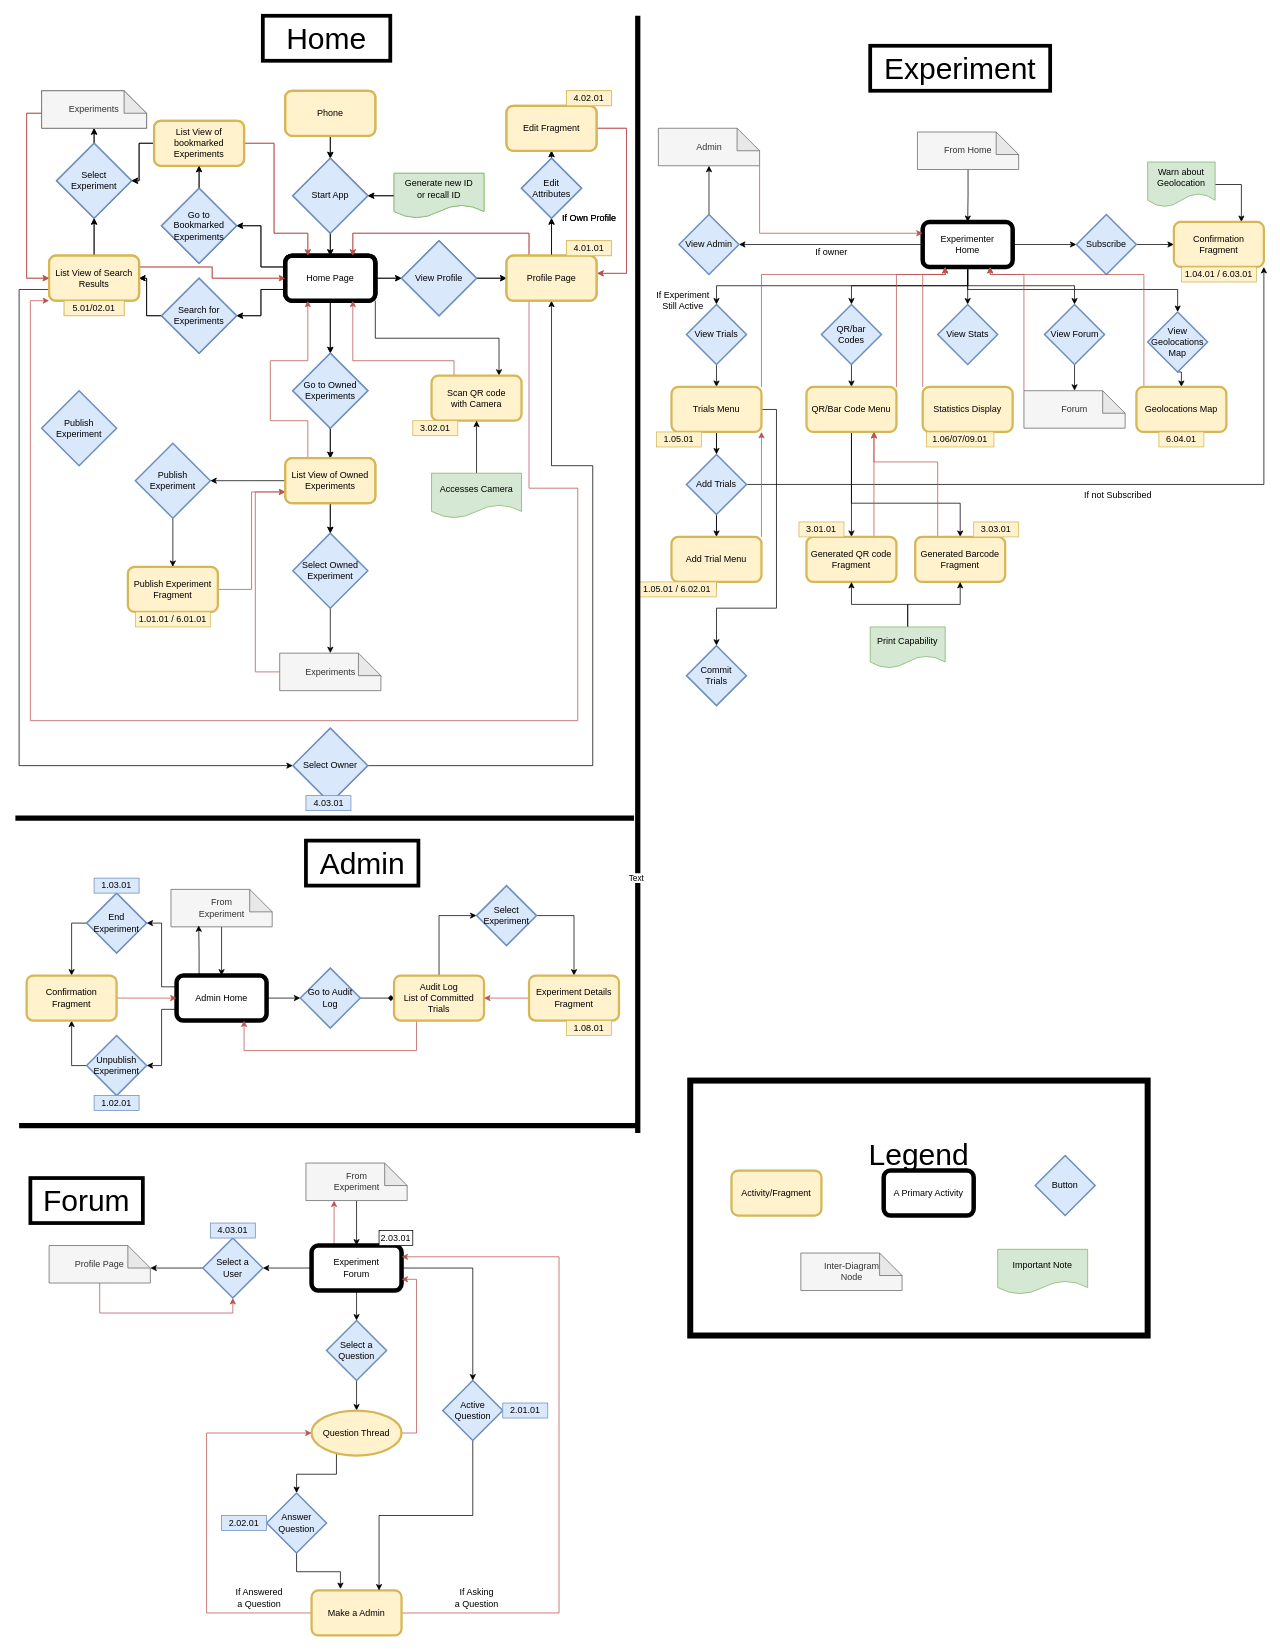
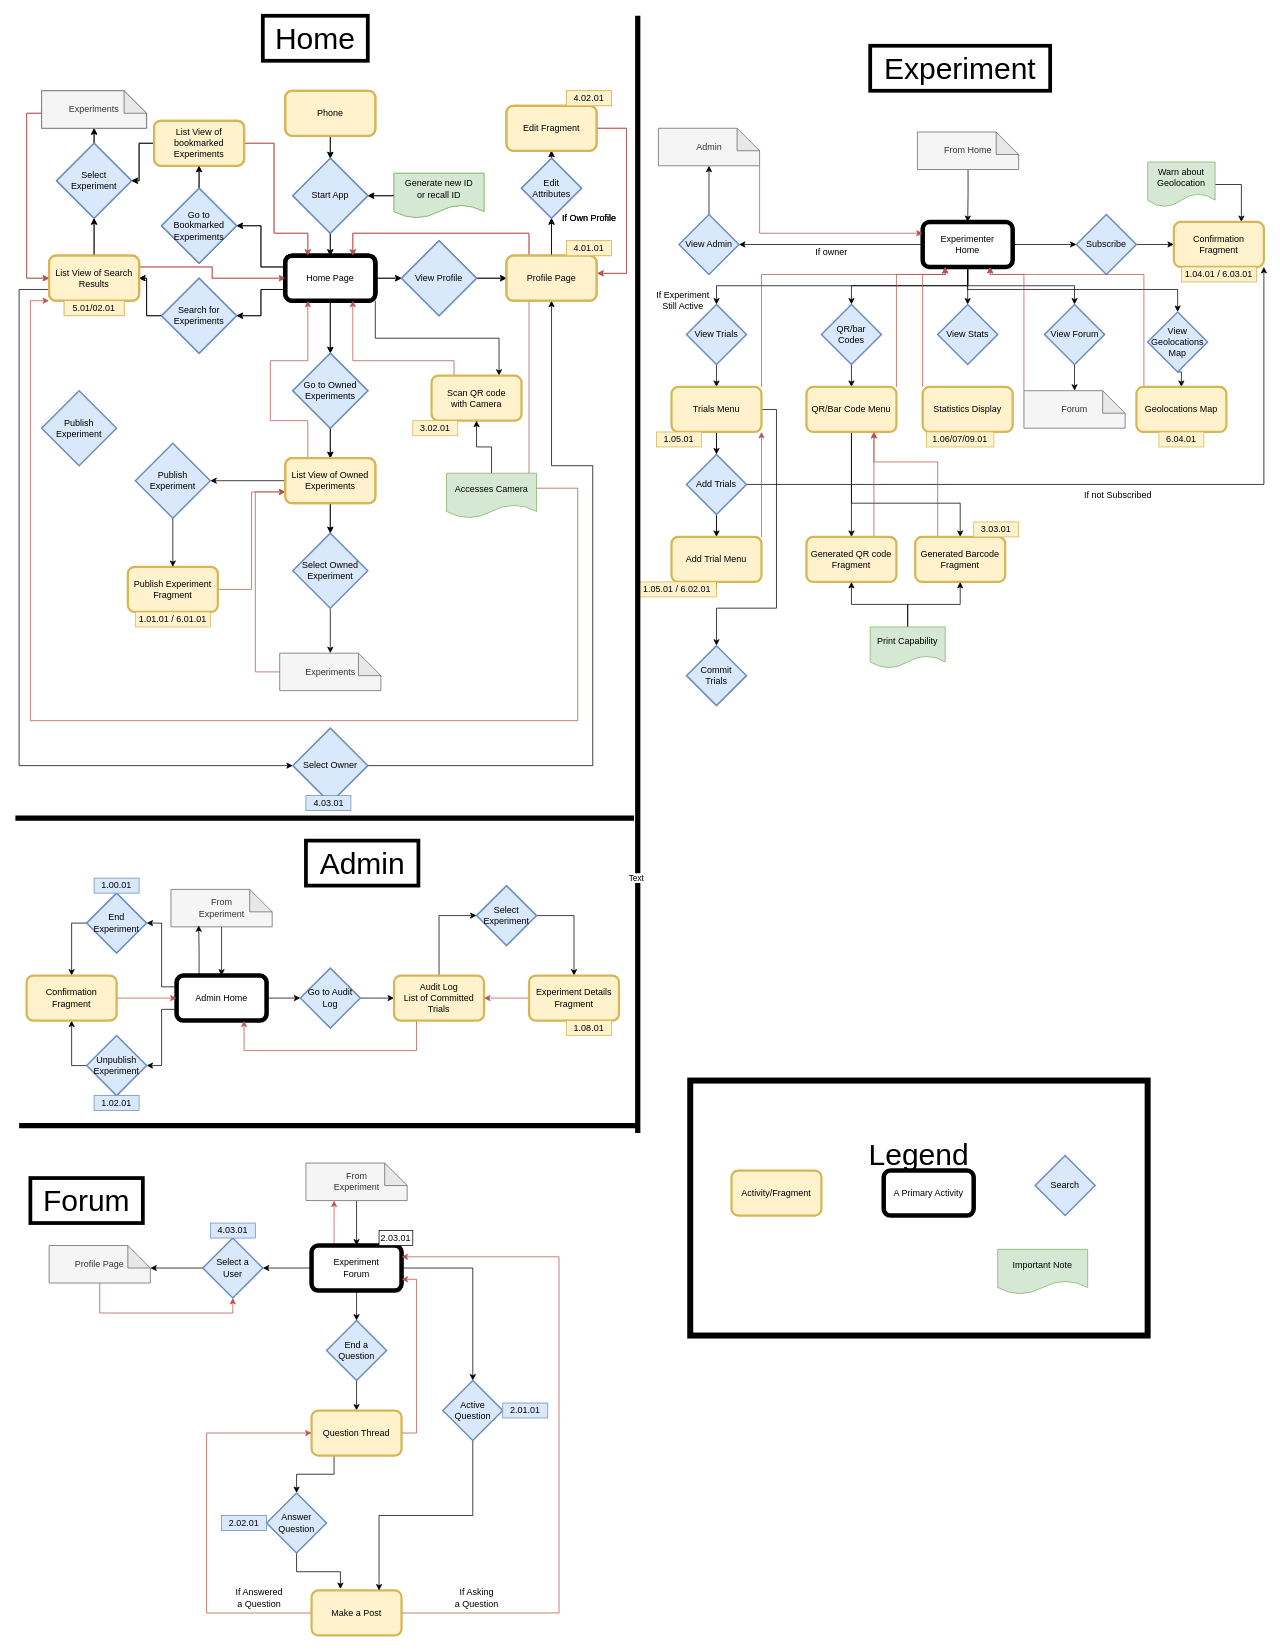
node "Home": size 128x45 -> 105x45
node "Accesses Camera": moved (477, 495) -> (492, 495)
node "3.01.01": removed
node "1.03.01": label "1.03.01" -> "1.00.01"
edge "Go to Audit Log" -> "Audit Log List of Committed Trials": arrowhead diamond -> classic
node "Button": label "Button" -> "Search"
node "Inter-Diagram Node": removed
node "Select a Question": label "Select a Question" -> "End a Question"
node "Question Thread": shape ellipse -> rounded rectangle
node "Make a Admin": label "Make a Admin" -> "Make a Post"
